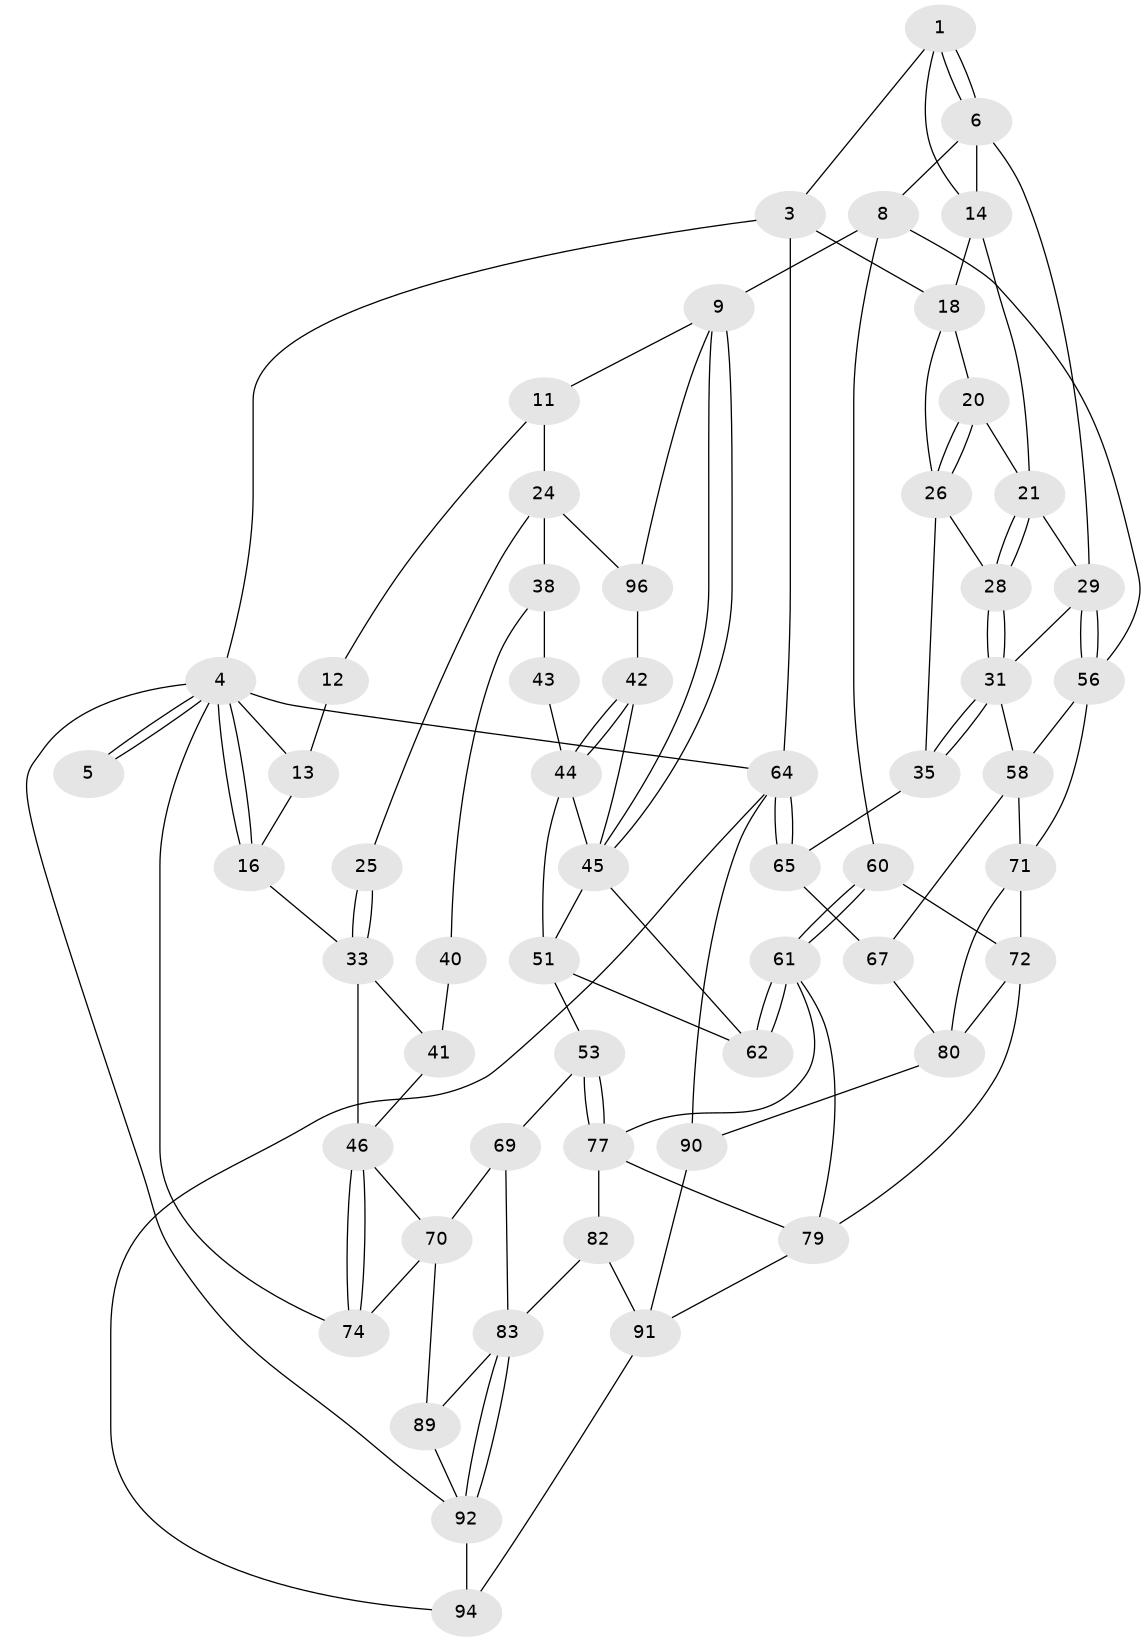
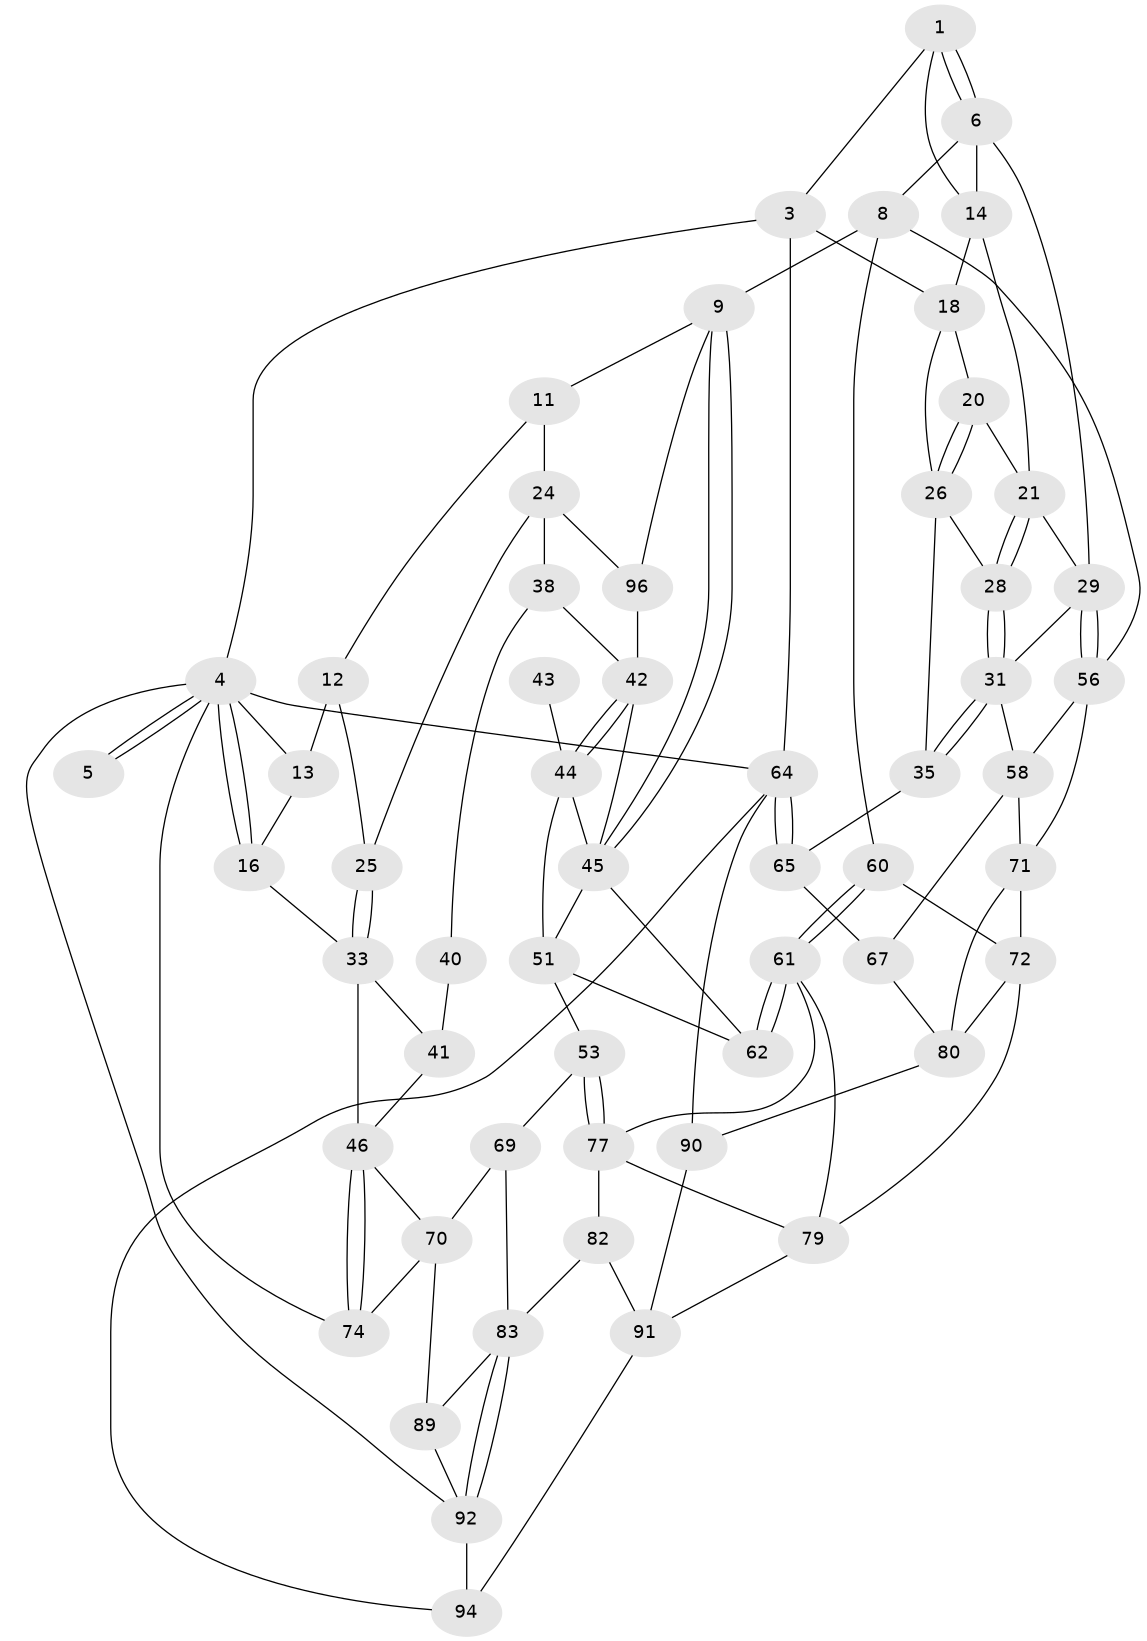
edge "38" -- "43": now "38" -- "42"
edge "12" -- "25": added
